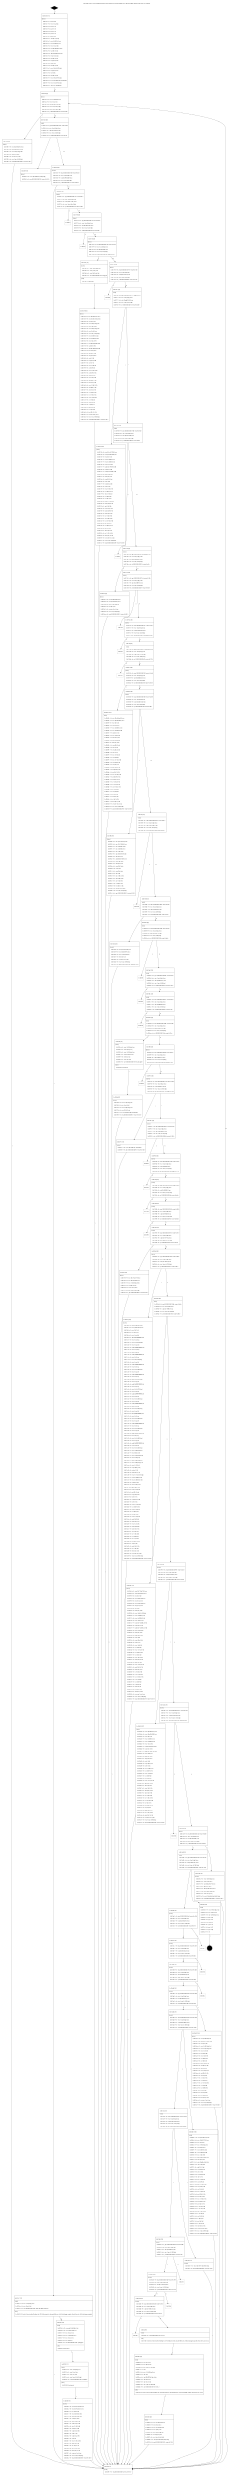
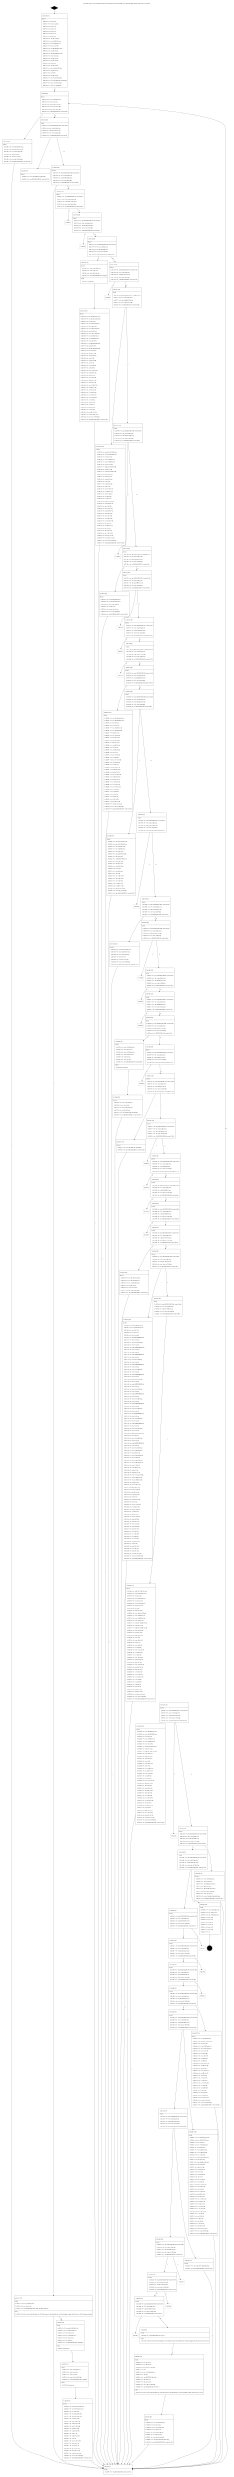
node "0x4019f0 [28]": removed
